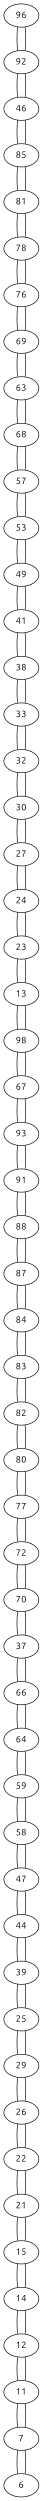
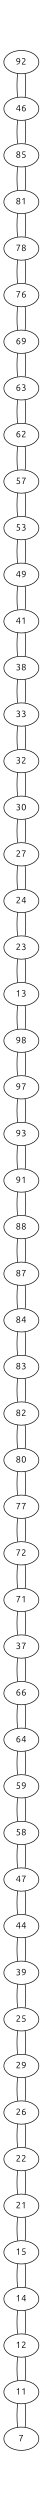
node "96": removed
node "68": label "68" -> "62"
node "67": label "67" -> "97"
node "70": label "70" -> "71"
node "6": removed
